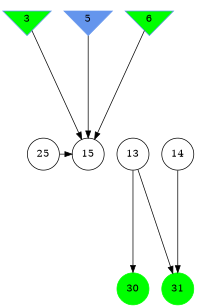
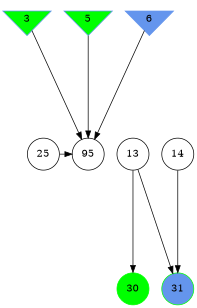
node "5": fillcolor cornflowerblue -> green
node "6": fillcolor green -> cornflowerblue
node "15": label "15" -> "95"
node "31": fillcolor green -> cornflowerblue
